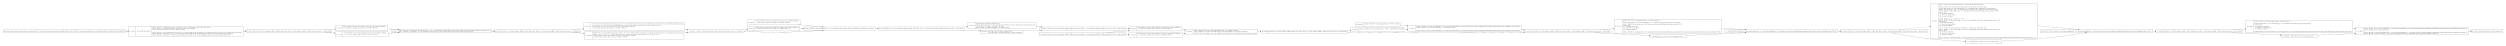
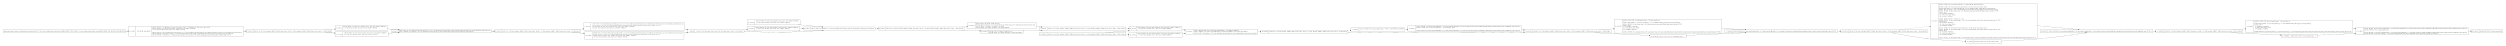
node "34: 0x00b0": removed
